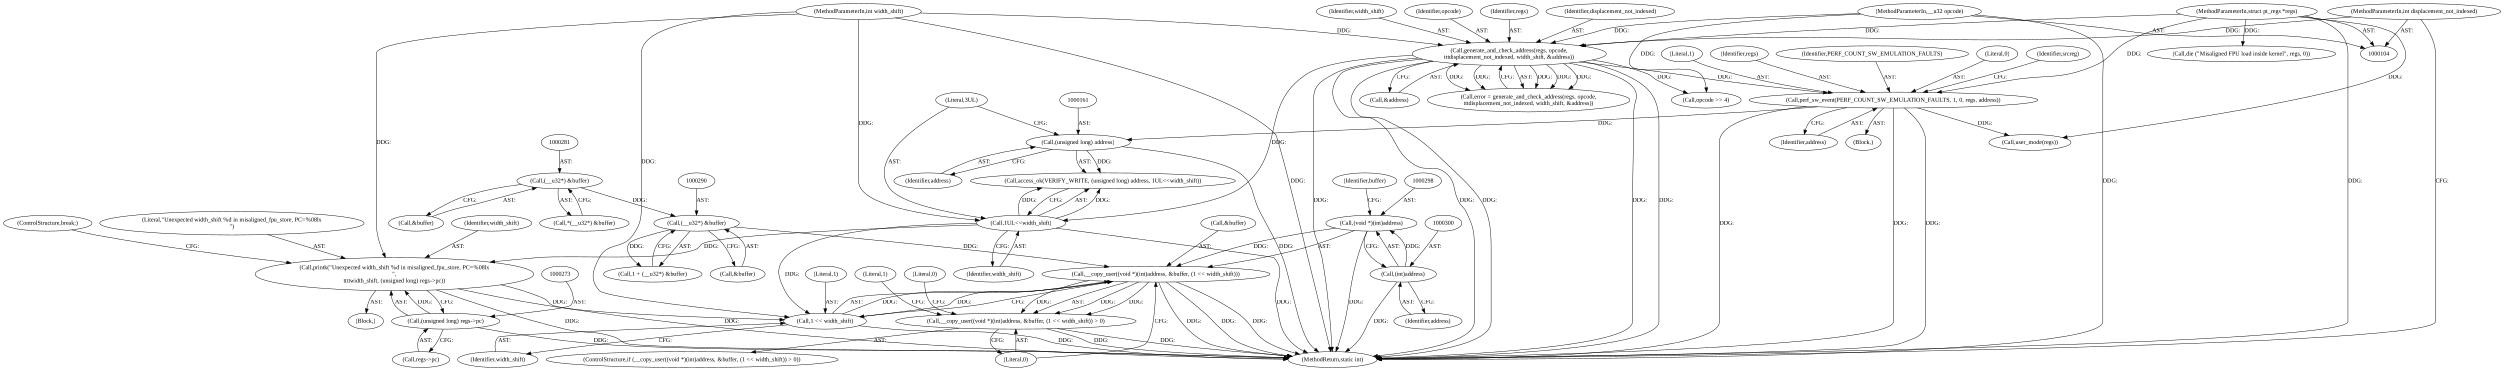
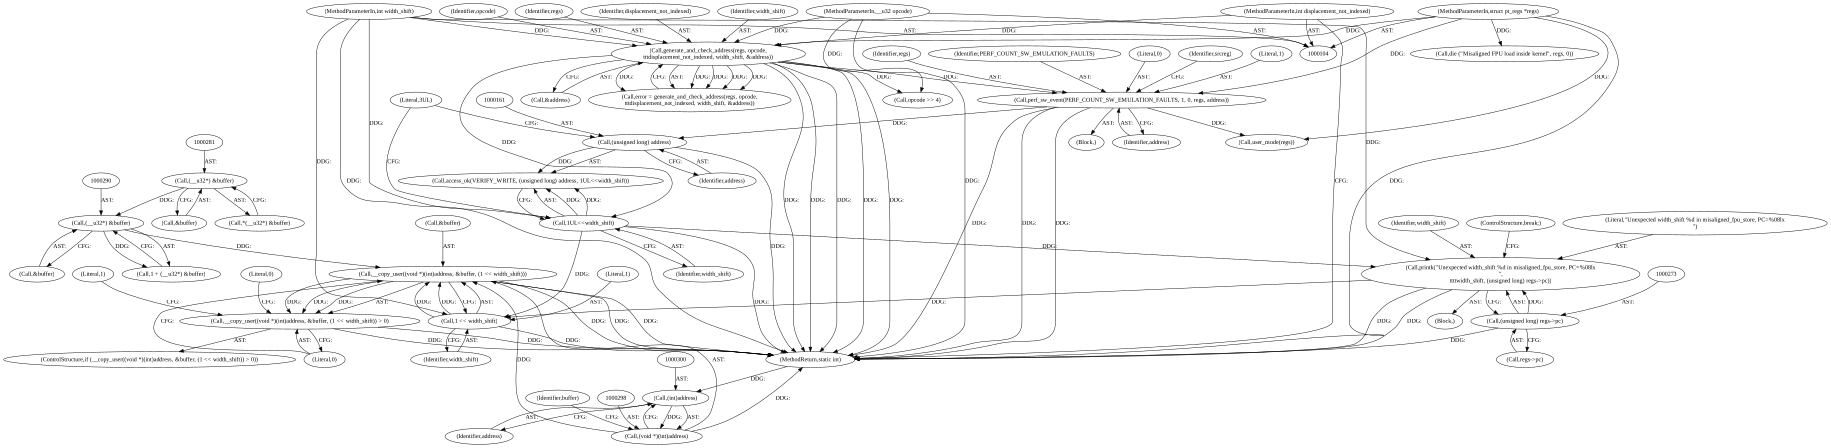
edge "(MethodParameterIn,int width_shift)" -> "1000104": added, label "AST:"
edge "(Literal,3UL)" -> "(Call,1UL<<width_shift)": label "AST: " -> "CFG: "
edge "(Call,(int)address)" -> "(MethodReturn,static int)": reversed
